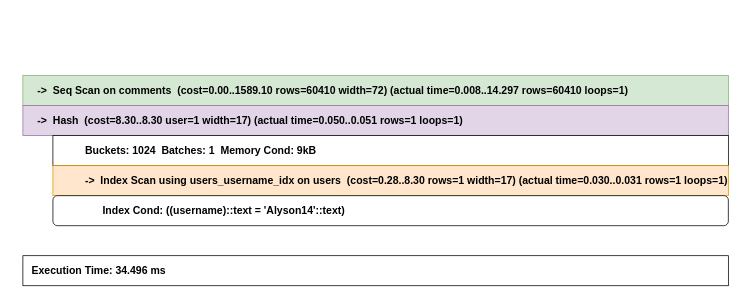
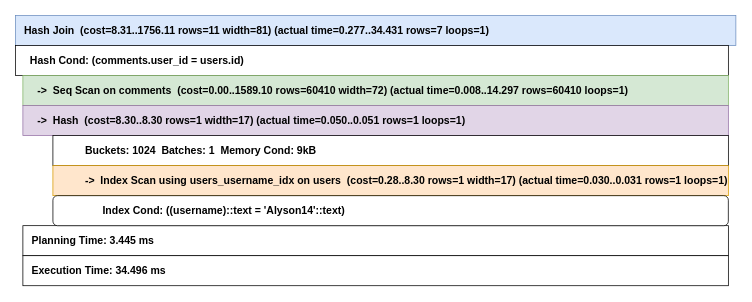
node "Hash Join (cost=8.31..1756.11 rows=11 width=81) (actual time=0.277..34.431 rows=7 loops=1)": added
node "Hash Cond: (comments.user_id = users.id)": added
node "-> Hash (cost=8.30..8.30 user=1 width=17) (actual time=0.050..0.051 rows=1 loops=1)": label "-> Hash (cost=8.30..8.30 user=1 width=17) (actual time=0.050..0.051 rows=1 loops=1)" -> "-> Hash (cost=8.30..8.30 rows=1 width=17) (actual time=0.050..0.051 rows=1 loops=1)"
node "Planning Time: 3.445 ms": added
